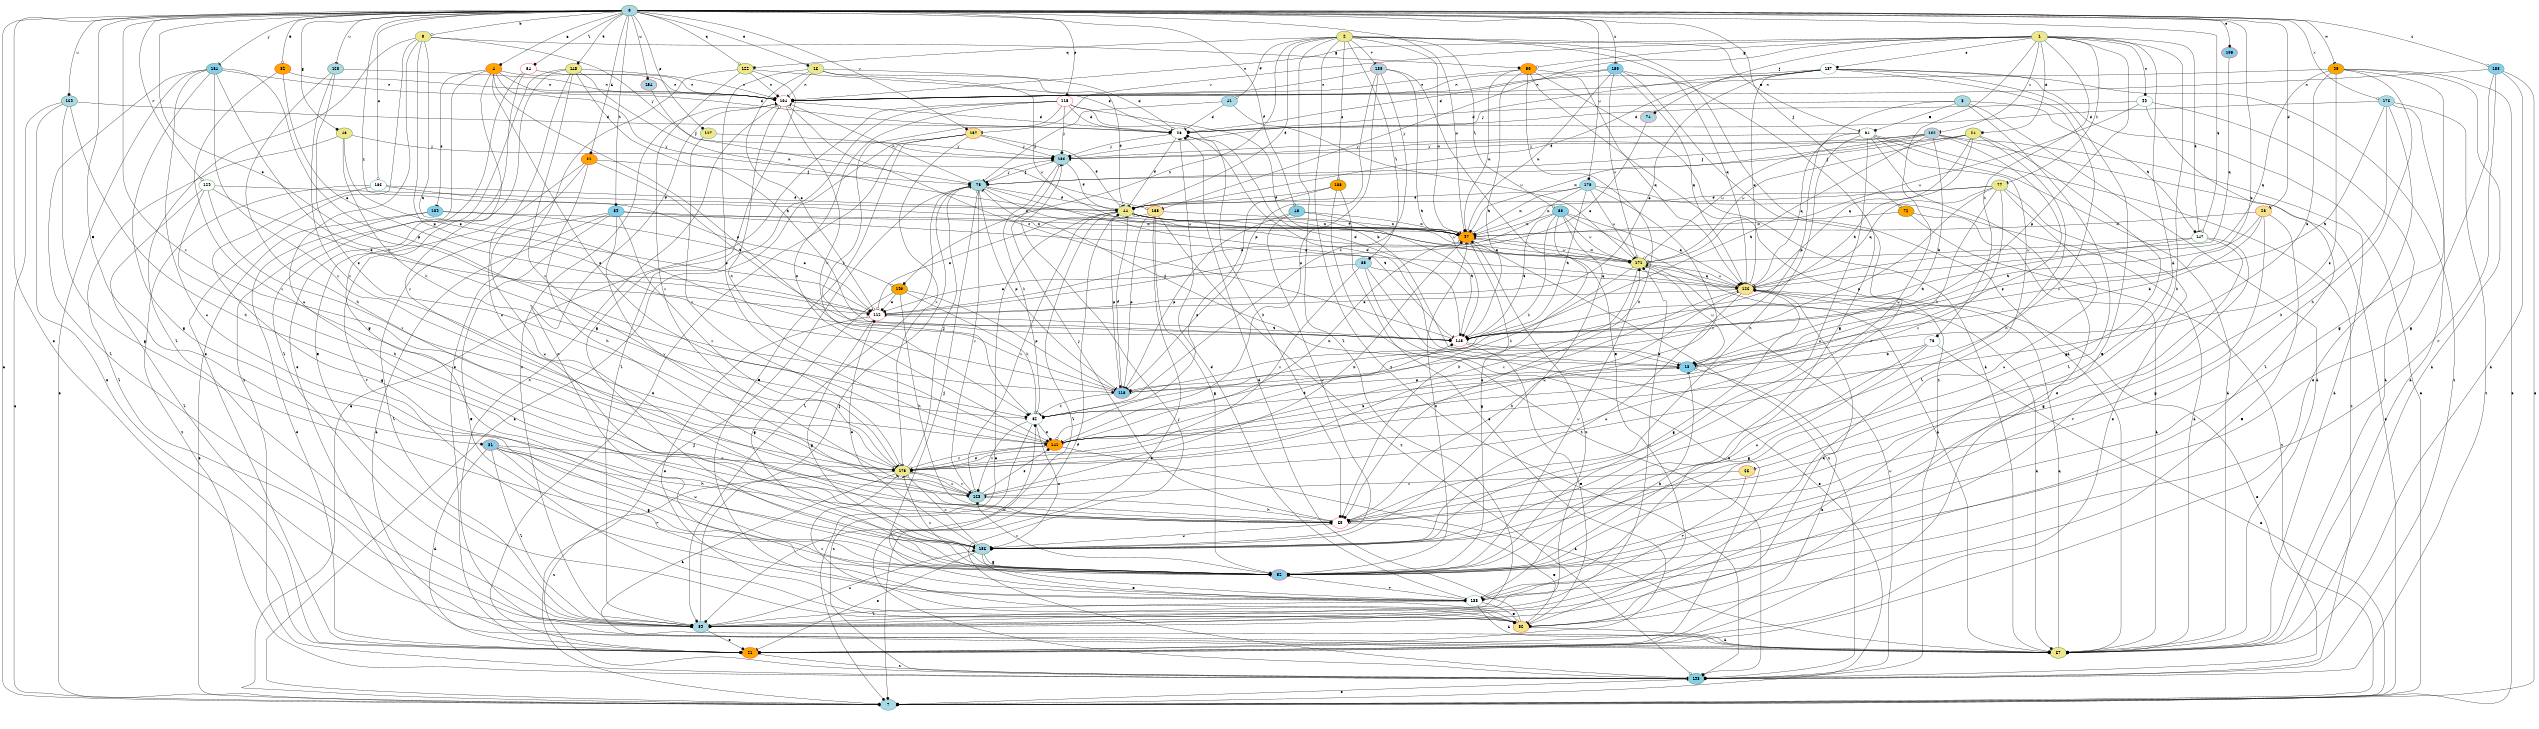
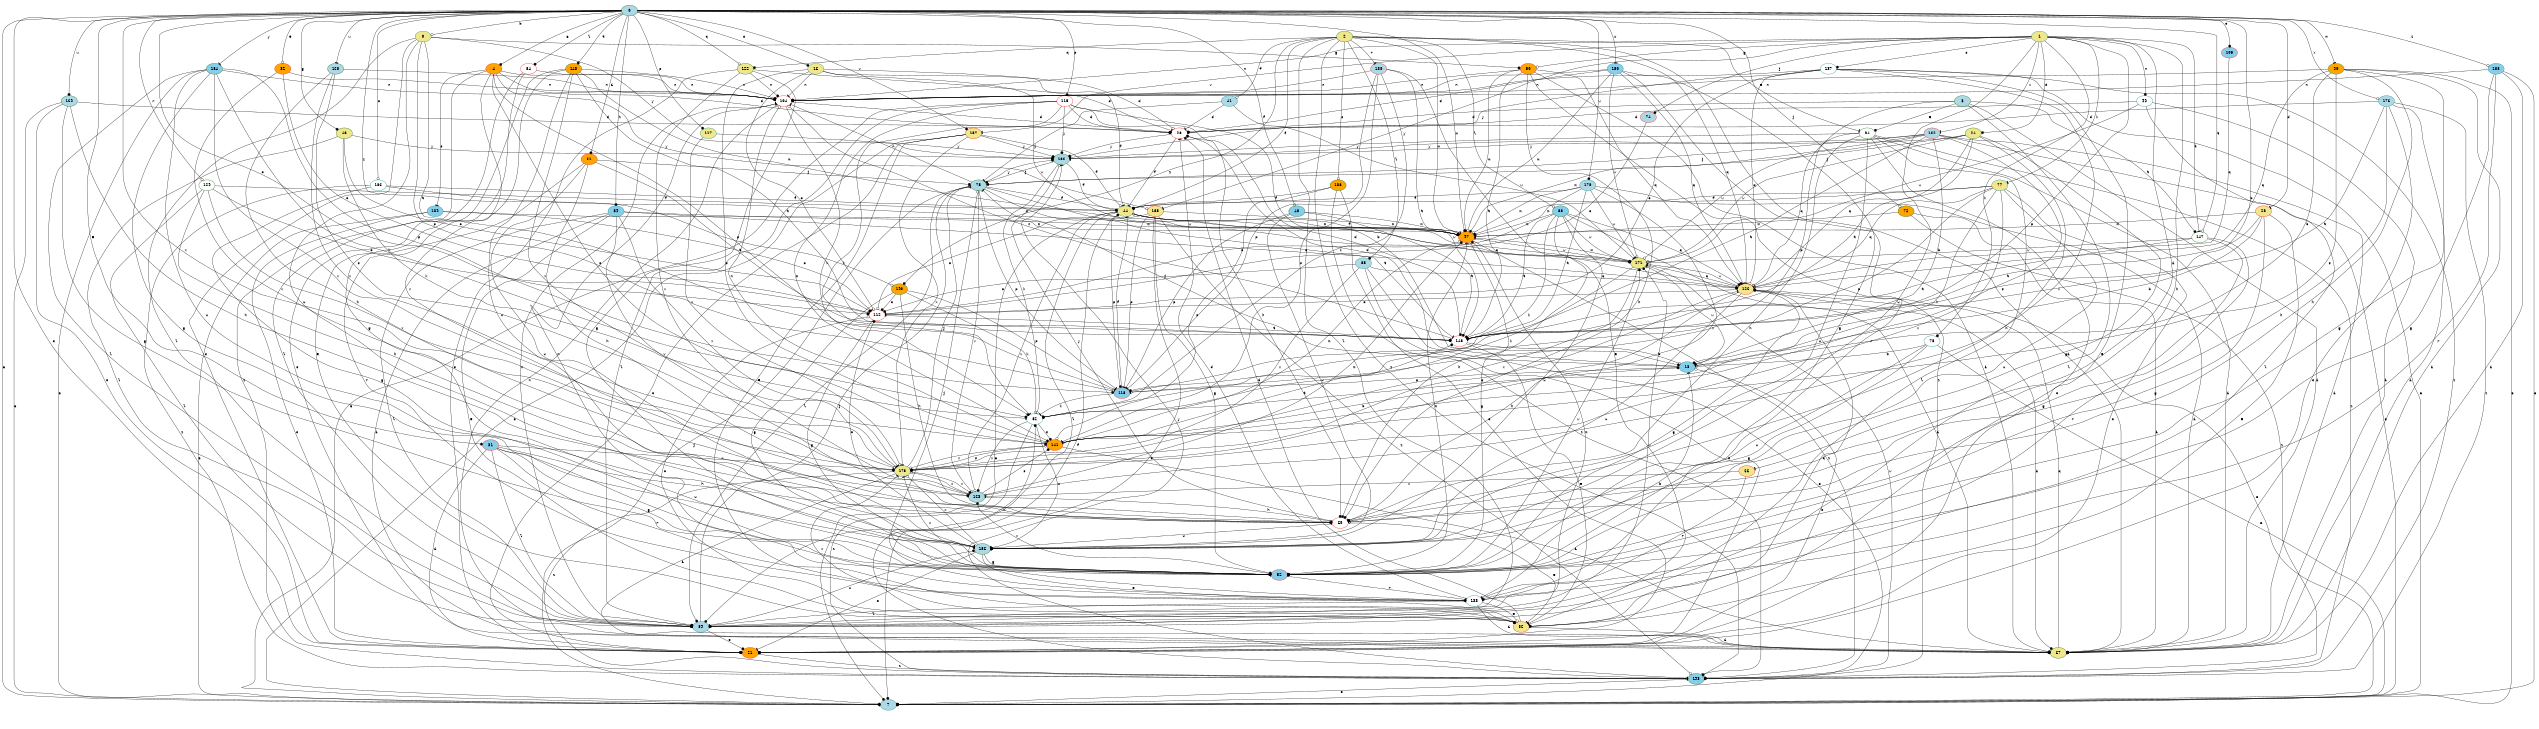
node "143": fillcolor khaki -> orange
node "154": removed
node "28": color darkgreen -> red
edge "137" -> "44": removed, label "f"
